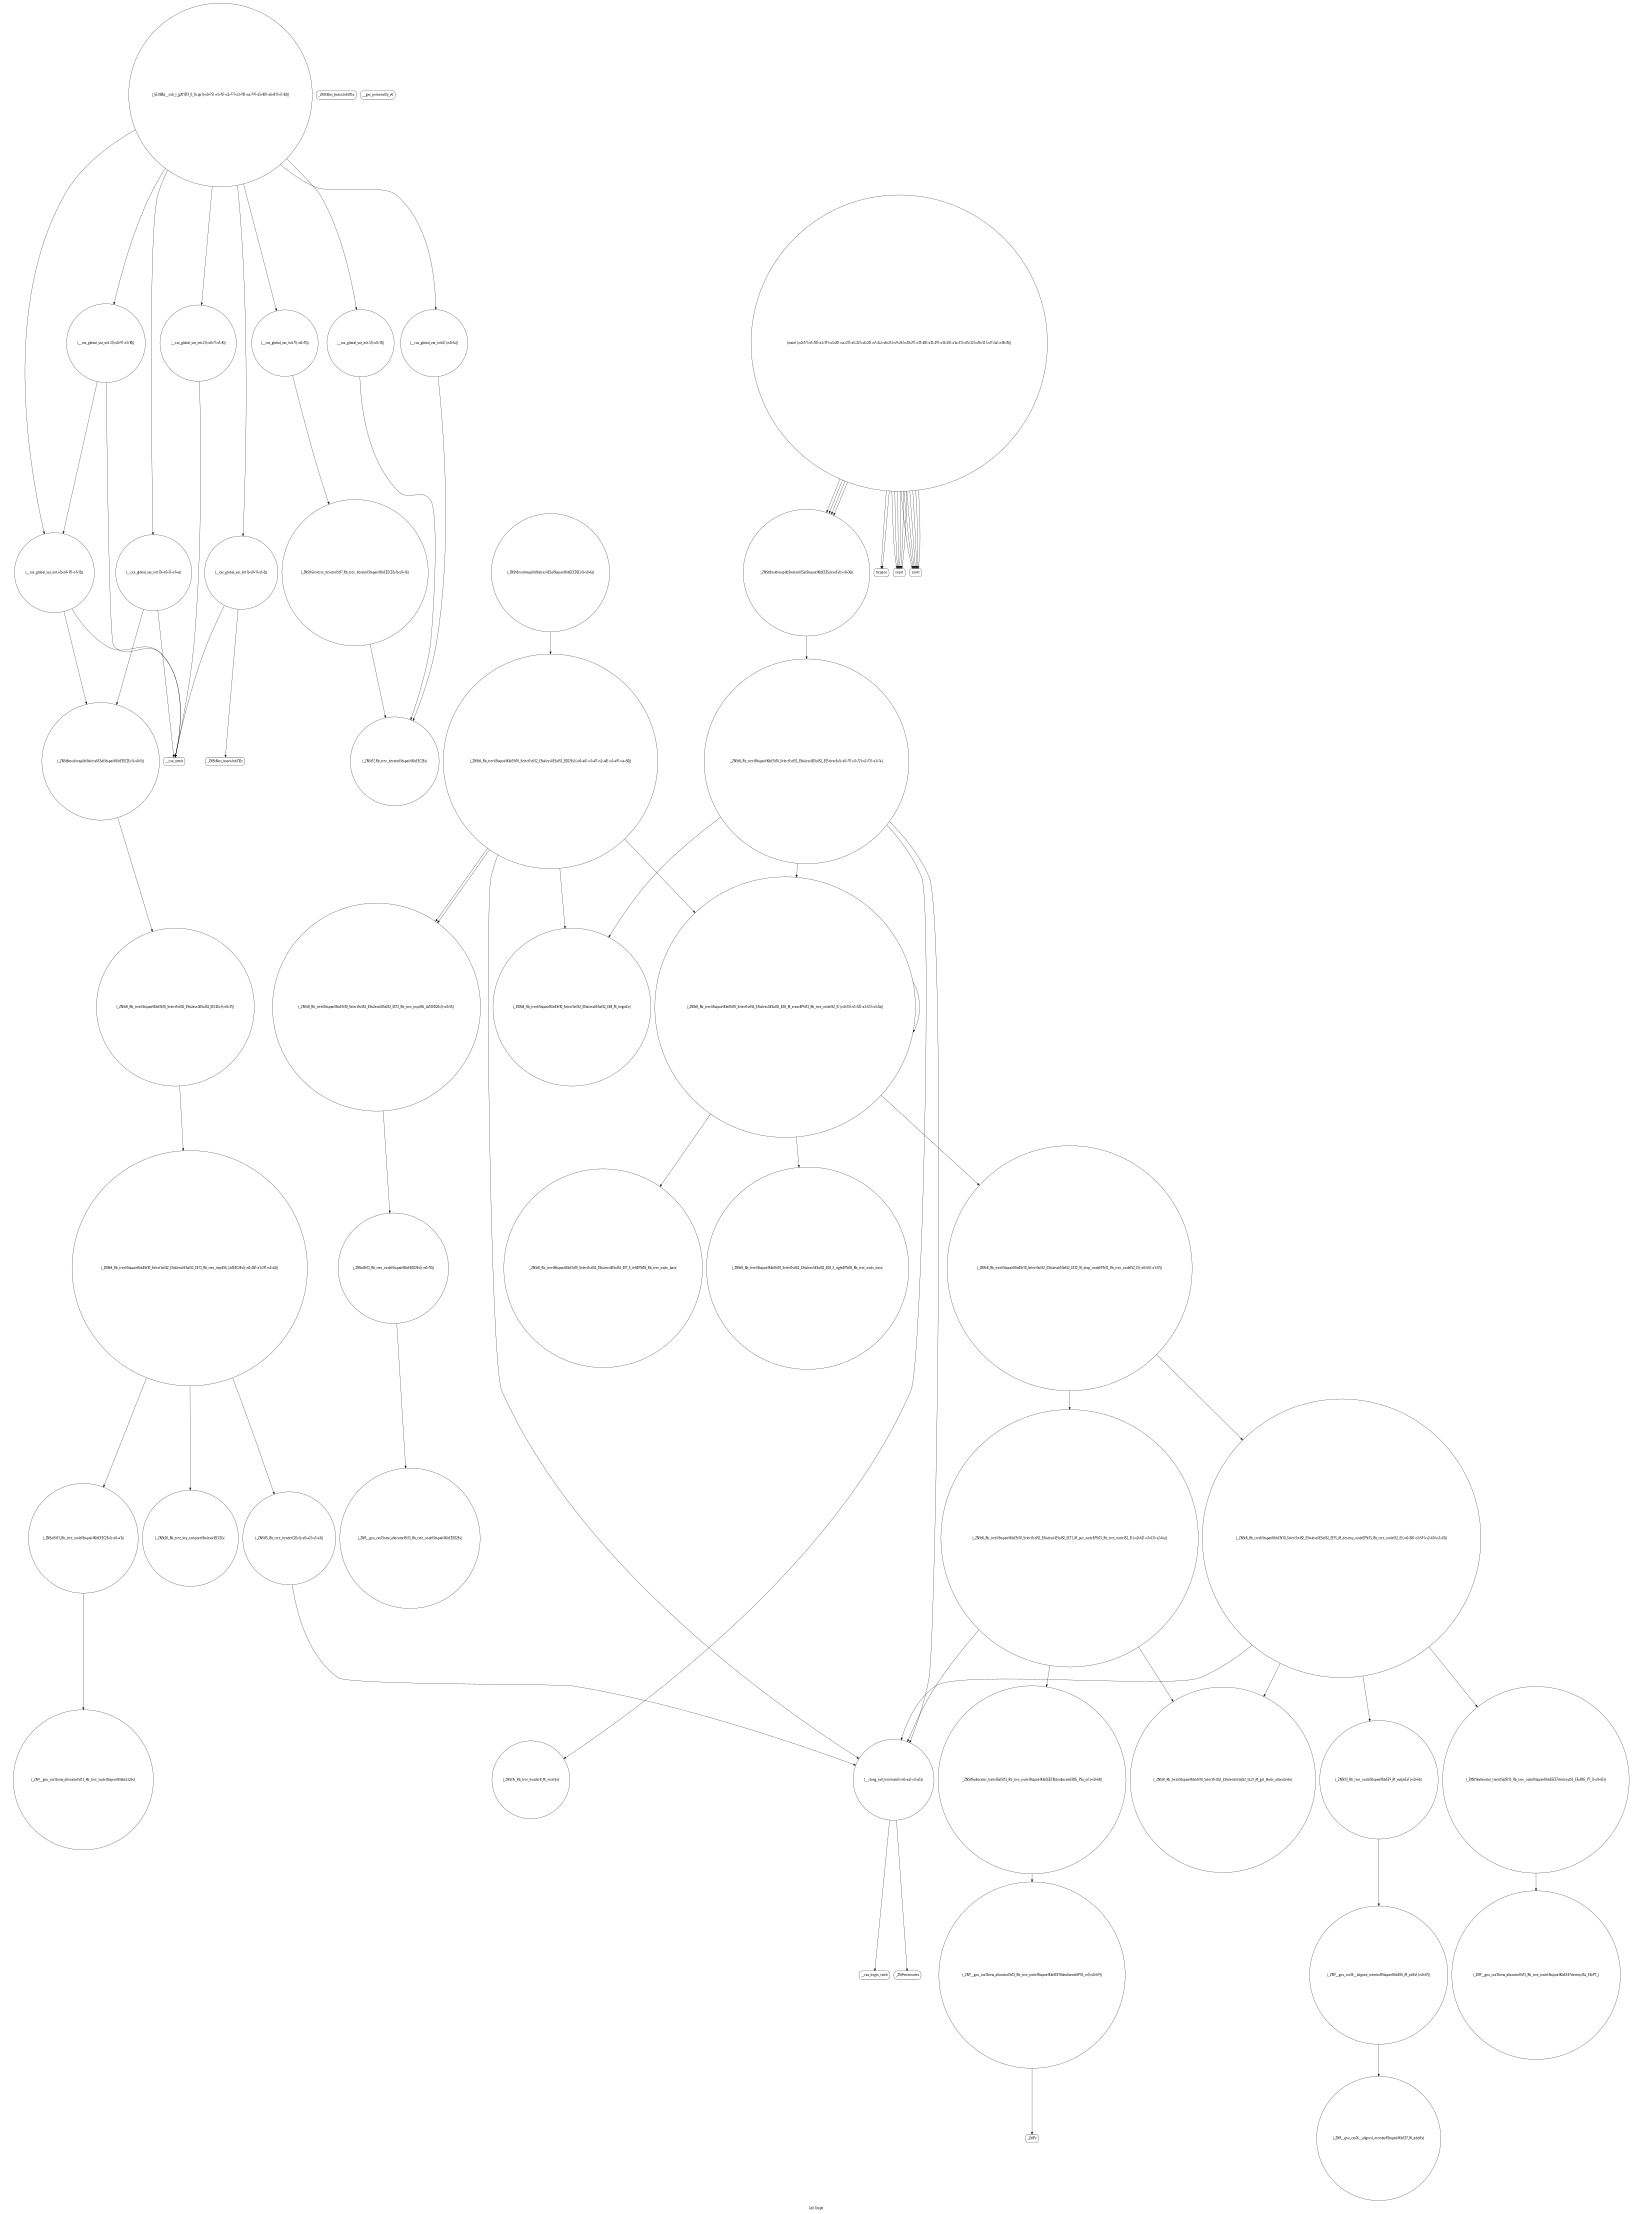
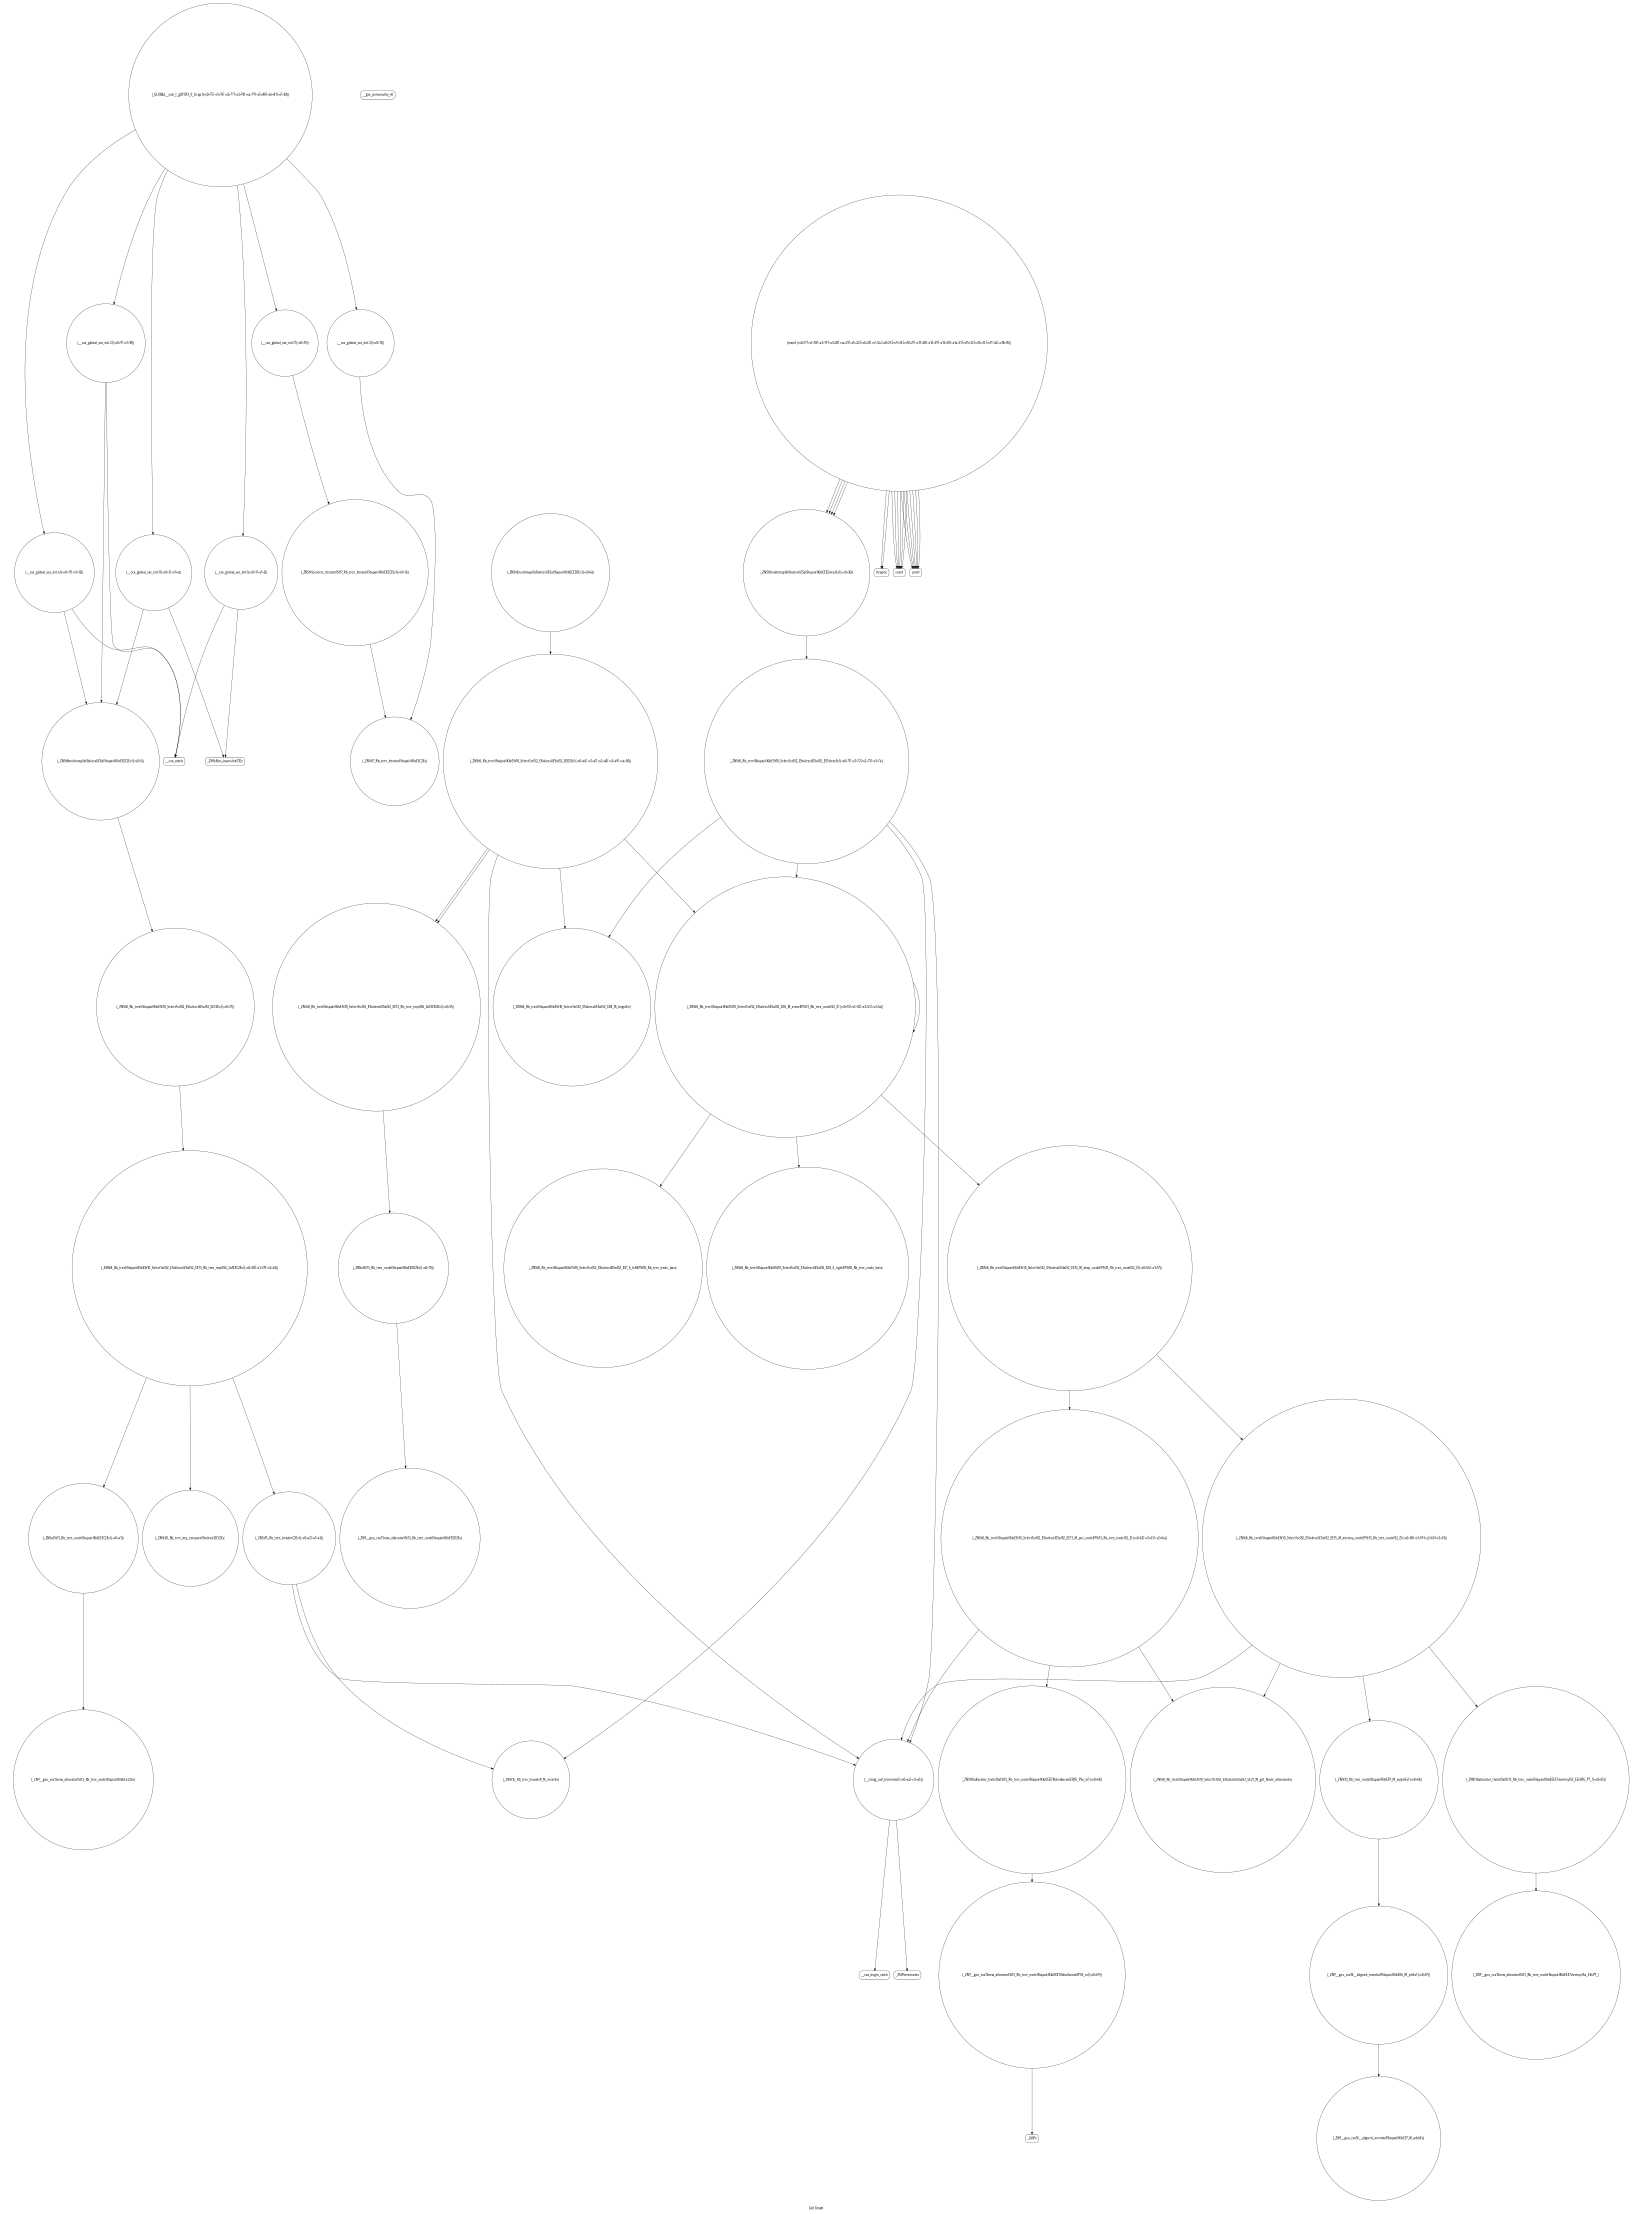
node "_ZNSt8ios_base4InitD1Ev": removed
node "{__cxx_global_var_init.2|{<s0>7|<s1>8}}": removed
node "{__cxx_global_var_init.6|{<s0>14}}": removed
edge "{__cxx_global_var_init.3|{<s0>9|<s1>10}}" -> "{__cxx_global_var_init.4|{<s0>11|<s1>12}}": now "{__cxx_global_var_init.3|{<s0>9|<s1>10}}" -> "{_ZNSt8multimapIibSt4lessIiESaISt4pairIKibEEEC2Ev|{<s0>5}}"
edge "{__cxx_global_var_init.1|{<s0>3|<s1>4}}" -> "__cxa_atexit": now "{__cxx_global_var_init.1|{<s0>3|<s1>4}}" -> "_ZNSt8ios_base4InitC1Ev"
edge "{_ZNSt15_Rb_tree_headerC2Ev|{<s0>42|<s1>43}}" -> "{_ZNSt15_Rb_tree_header8_M_resetEv}": added
